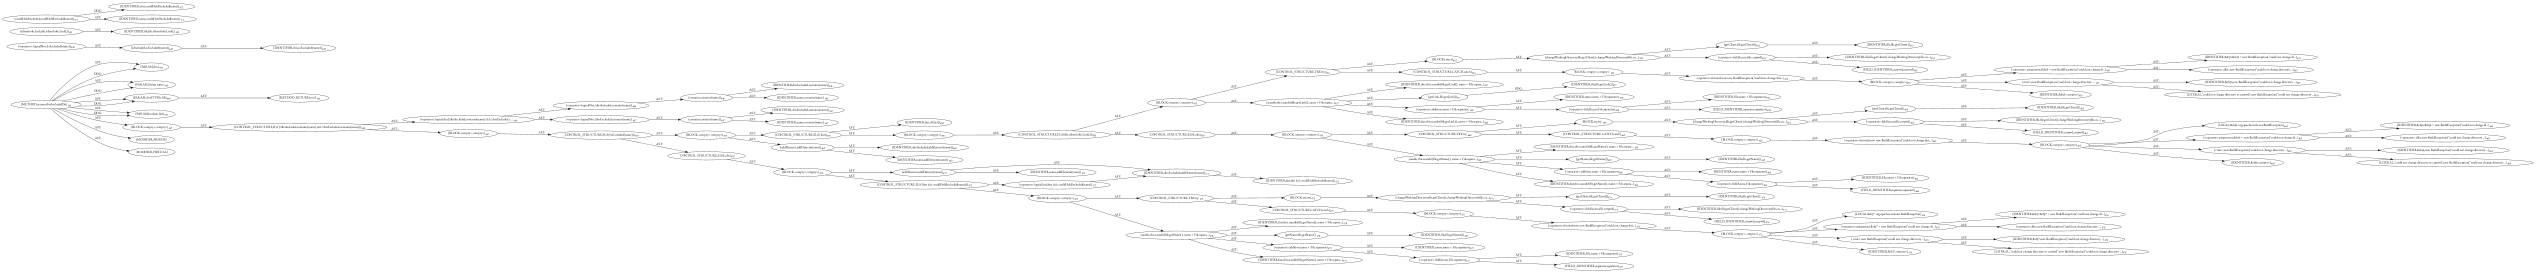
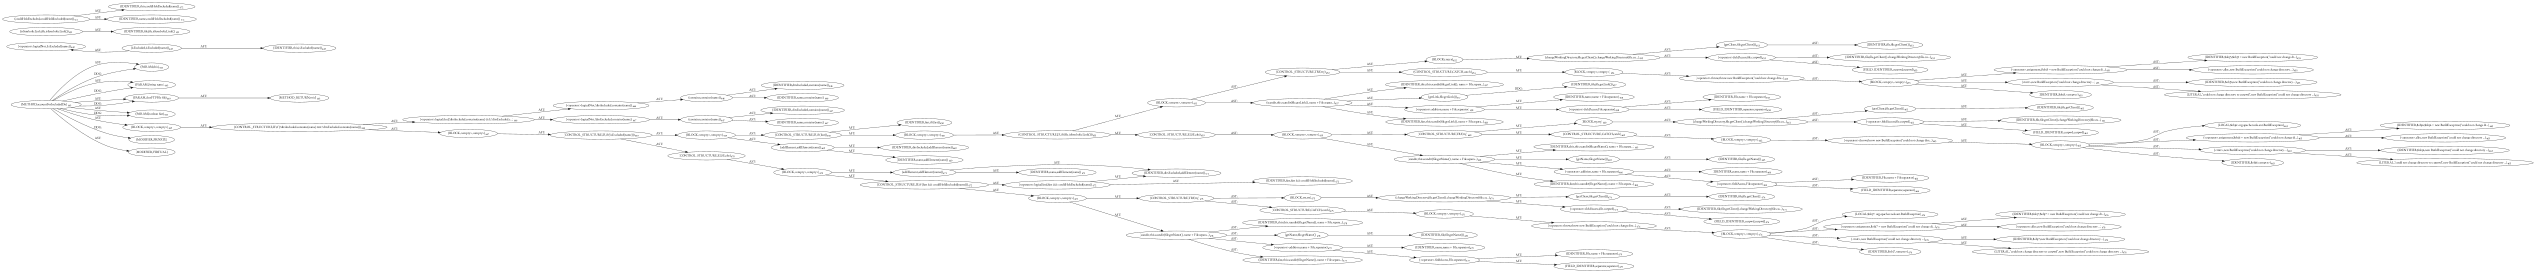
edge "(couldHoldIncluded,couldHoldIncluded(name))" -> "(IDENTIFIER,this,couldHoldIncluded(name))": label "DDG: " -> "AST: "
edge "(<operator>.logicalNot,!isExcluded(name))" -> "(isExcluded,isExcluded(name))": reversed
edge "(METHOD,accountForIncludedDir)" -> "(MODIFIER,PRIVATE)": label "AST: " -> "DDG: "
edge "(IDENTIFIER,dirsExcluded,addElement(name))" -> "(IDENTIFIER,fast,fast && couldHoldIncluded(name))": now "(<operator>.logicalAnd,fast && couldHoldIncluded(name))" -> "(IDENTIFIER,fast,fast && couldHoldIncluded(name))"
